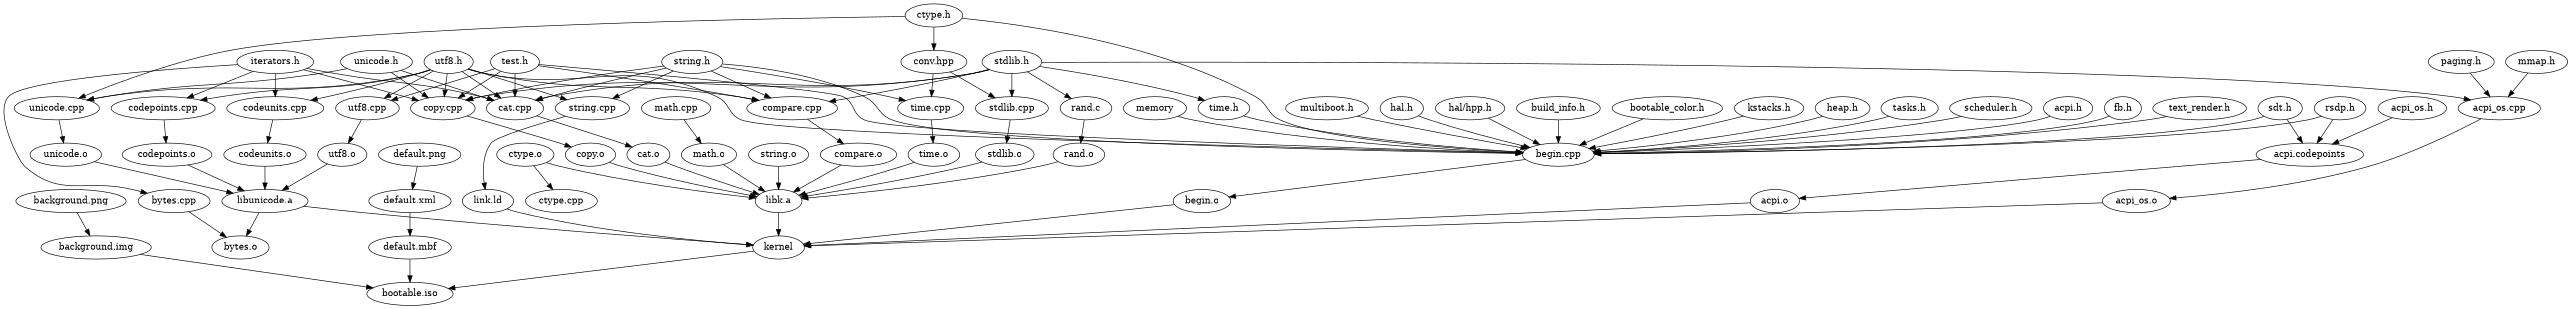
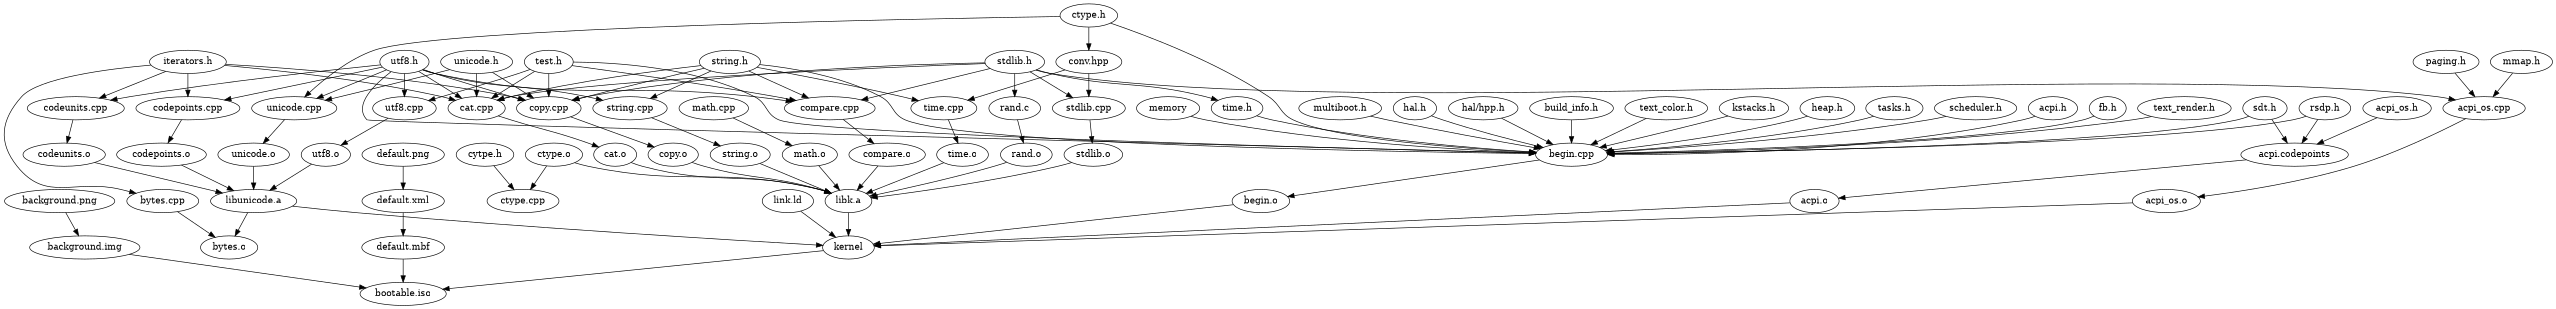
node "bootable_color.h": label "bootable_color.h" -> "text_color.h"
edge "string.cpp" -> "link.ld": now "string.cpp" -> "string.o"
node "cytpe.h": added
